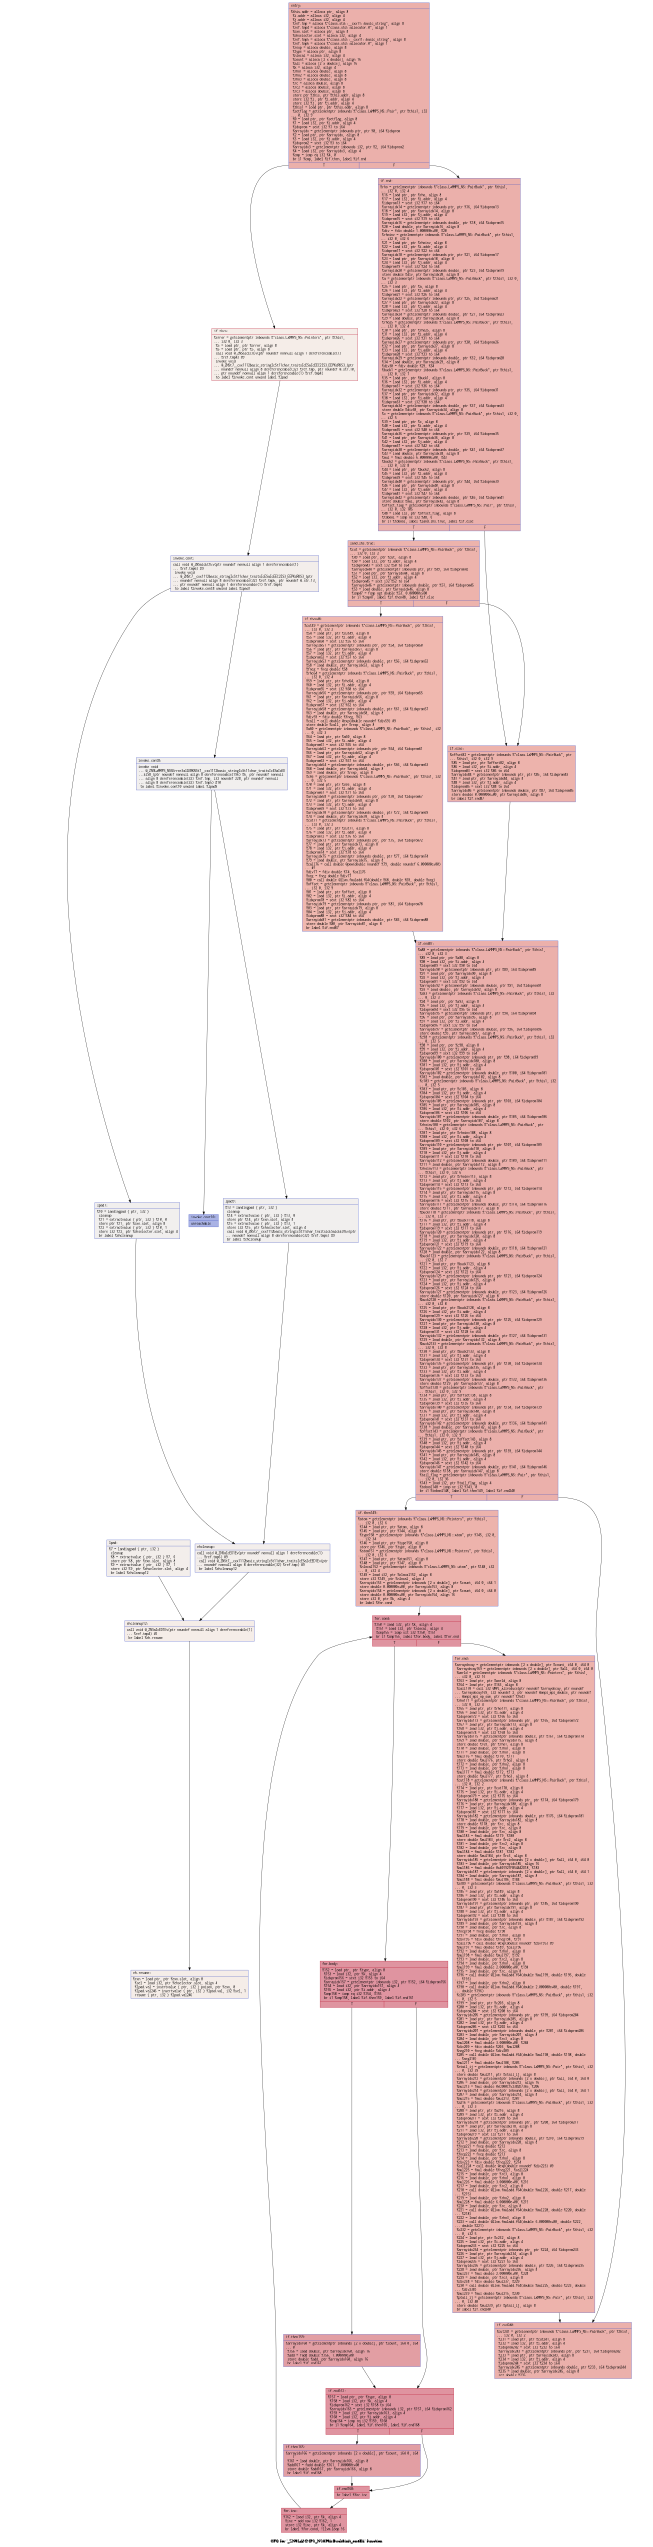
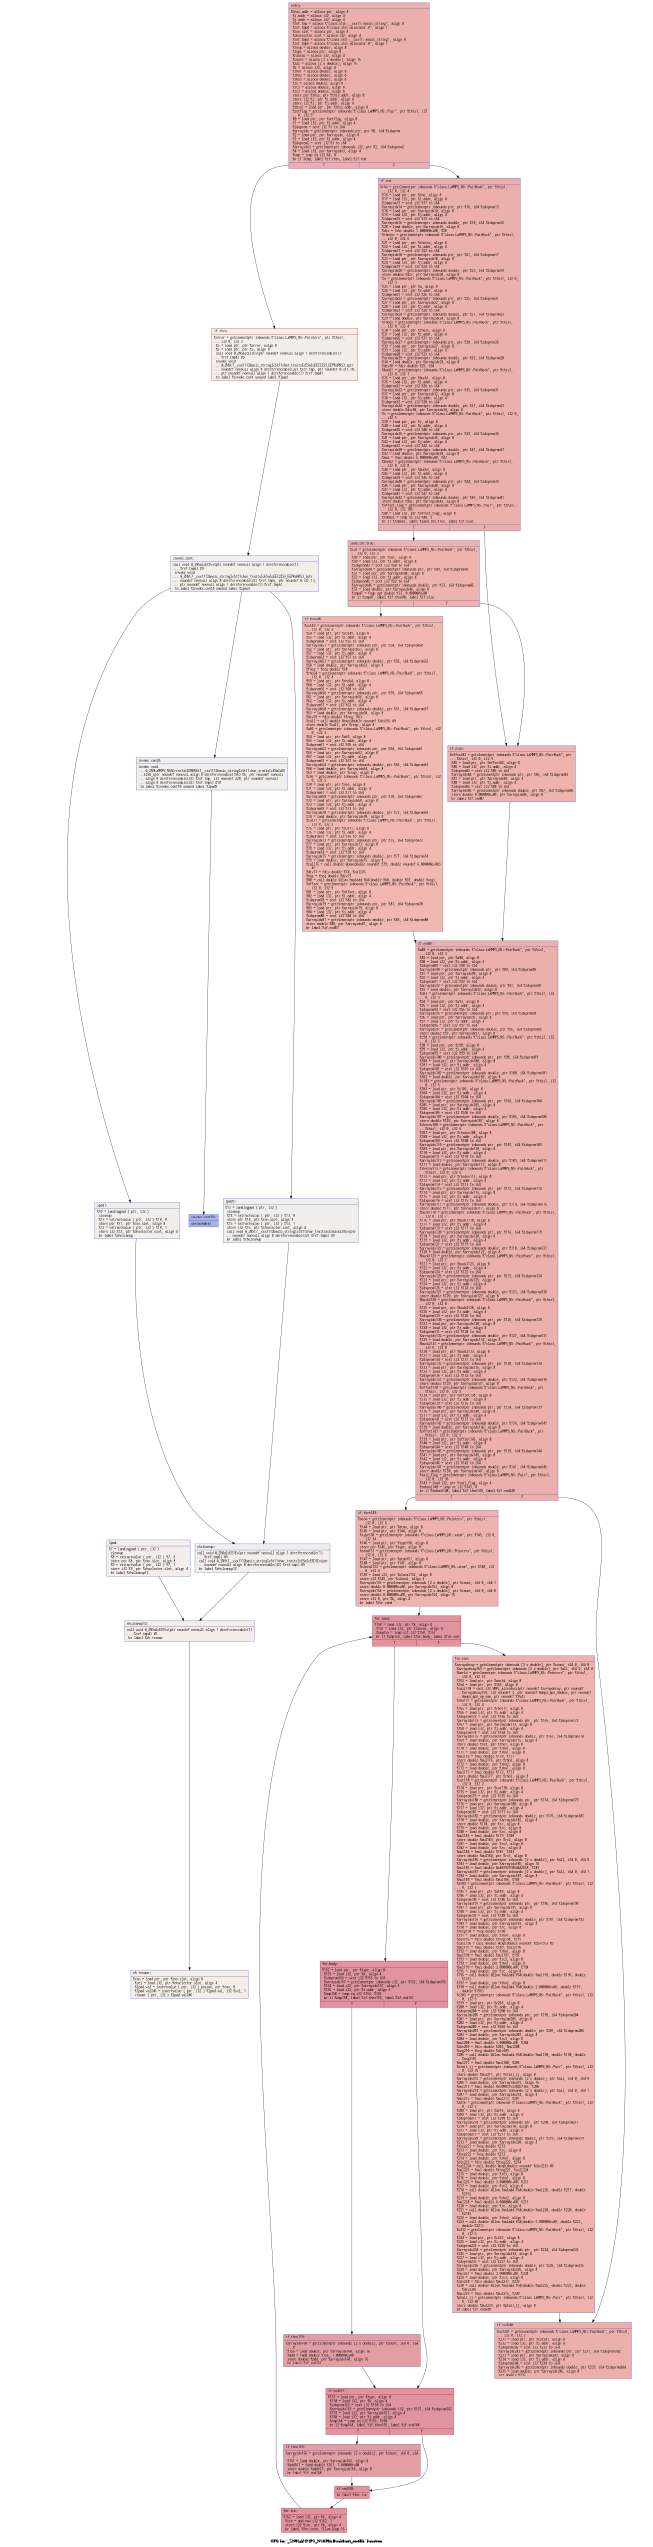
edge "invoke.cont8:" -> "lpad9:": now "invoke.cont:" -> "lpad9:"
